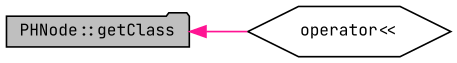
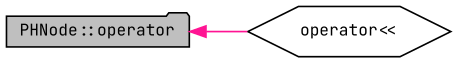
node "PHNode::getClass": label "PHNode::getClass" -> "PHNode::operator"
